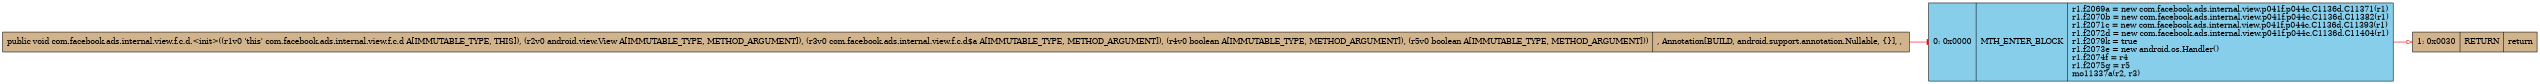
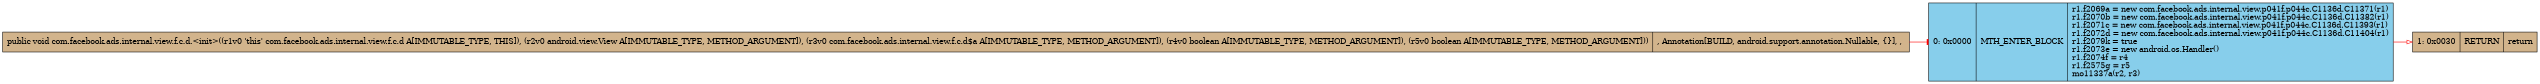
node "0: 0x0000": text "r1.f2075g = r5" -> "r1.f2575g = r5"
